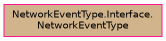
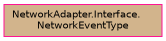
node "NetworkEventType.Interface. NetworkEventType": label "NetworkEventType.Interface. NetworkEventType" -> "NetworkAdapter.Interface. NetworkEventType"
